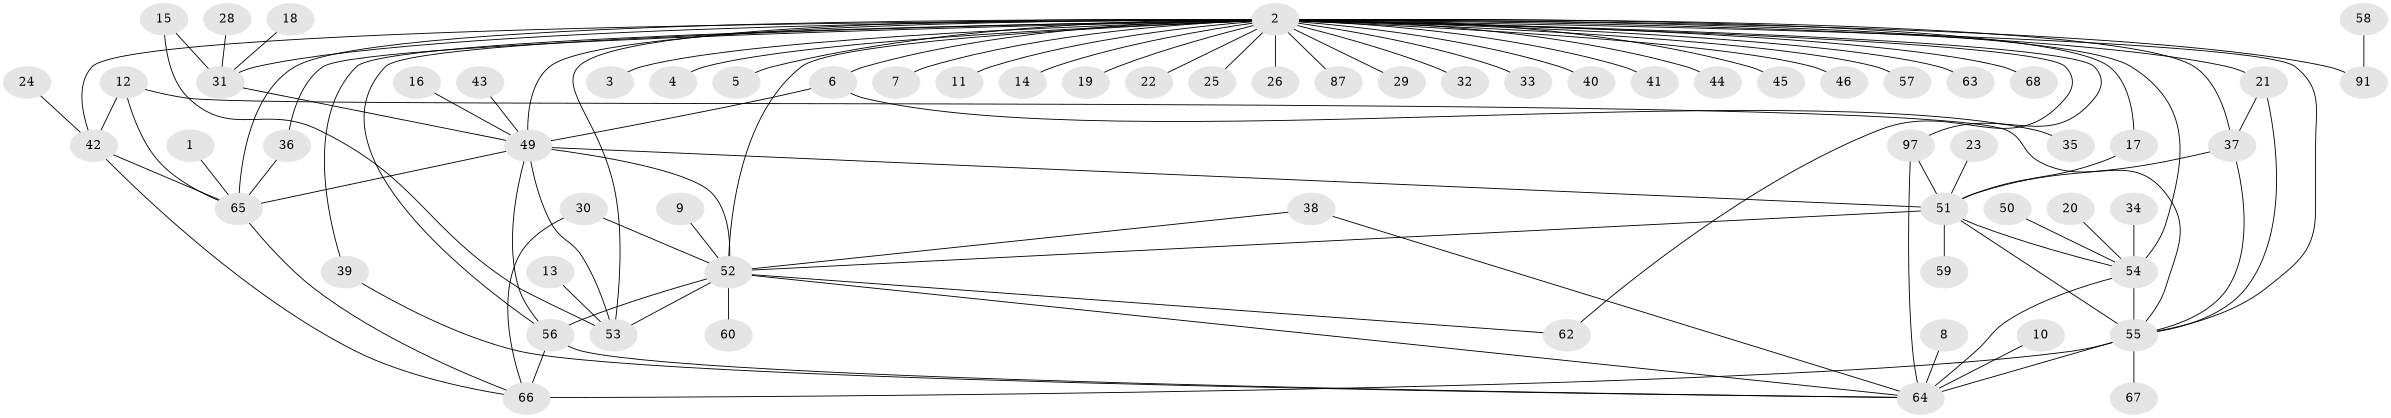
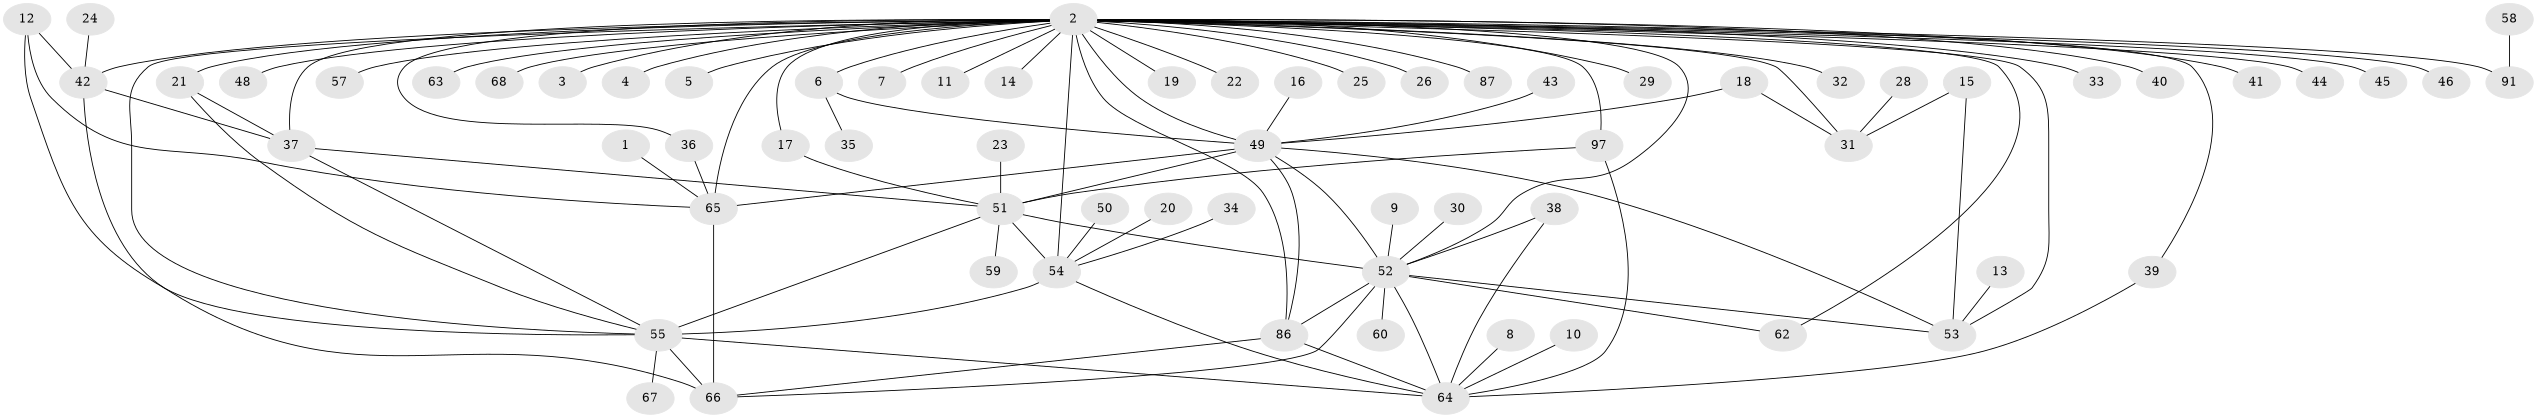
node "48": added
edge "31" -- "49": now "18" -- "49"
edge "42" -- "65": now "42" -- "37"
edge "30" -- "66": now "52" -- "66"
node "56": label "56" -> "86"
